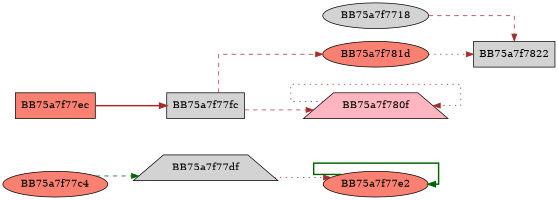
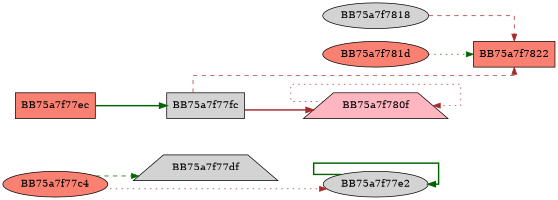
node "BB75a7f7718": label "BB75a7f7718" -> "BB75a7f7818"
edge "BB75a7f77fc" -> "BB75a7f781d": now "BB75a7f77fc" -> "BB75a7f7822"
edge "BB75a7f781d" -> "BB75a7f7822": color brown -> darkgreen
node "BB75a7f7822": fillcolor lightgrey -> salmon
edge "BB75a7f77ec" -> "BB75a7f77fc": color brown -> darkgreen
edge "BB75a7f77fc" -> "BB75a7f780f": style dashed -> bold
edge "BB75a7f77df" -> "BB75a7f77e2": now "BB75a7f77c4" -> "BB75a7f77e2"
node "BB75a7f77e2": fillcolor salmon -> lightgrey
